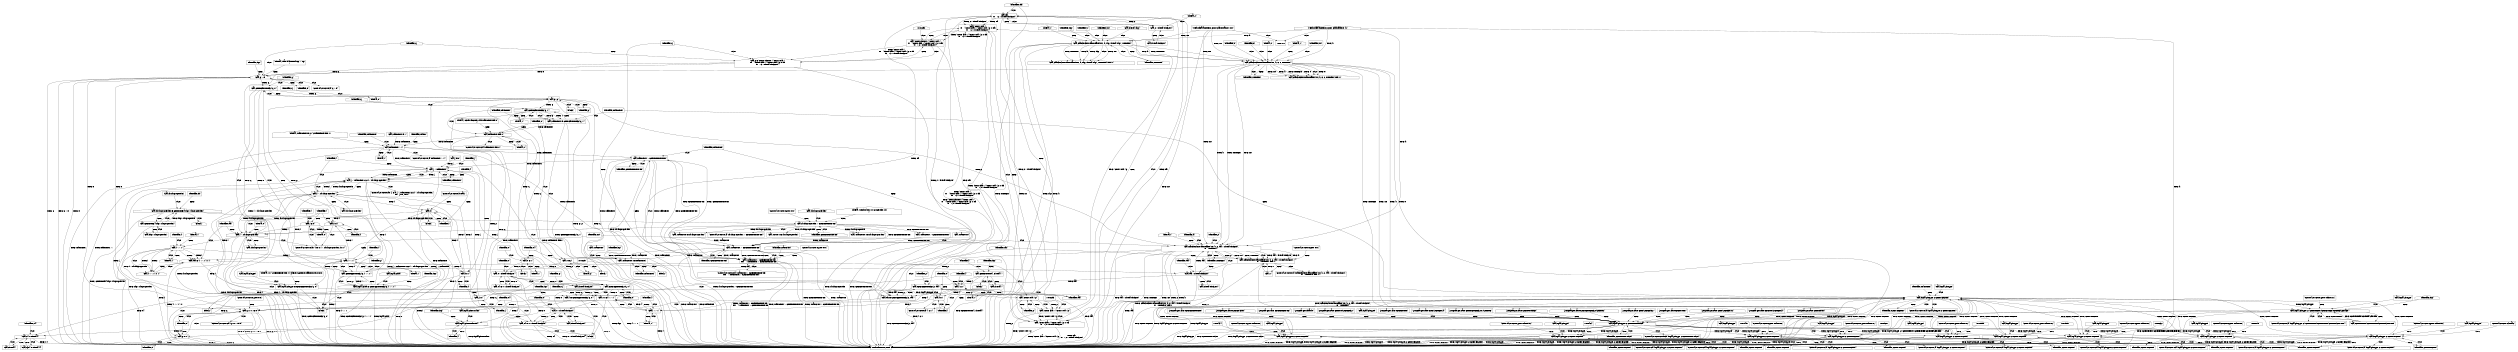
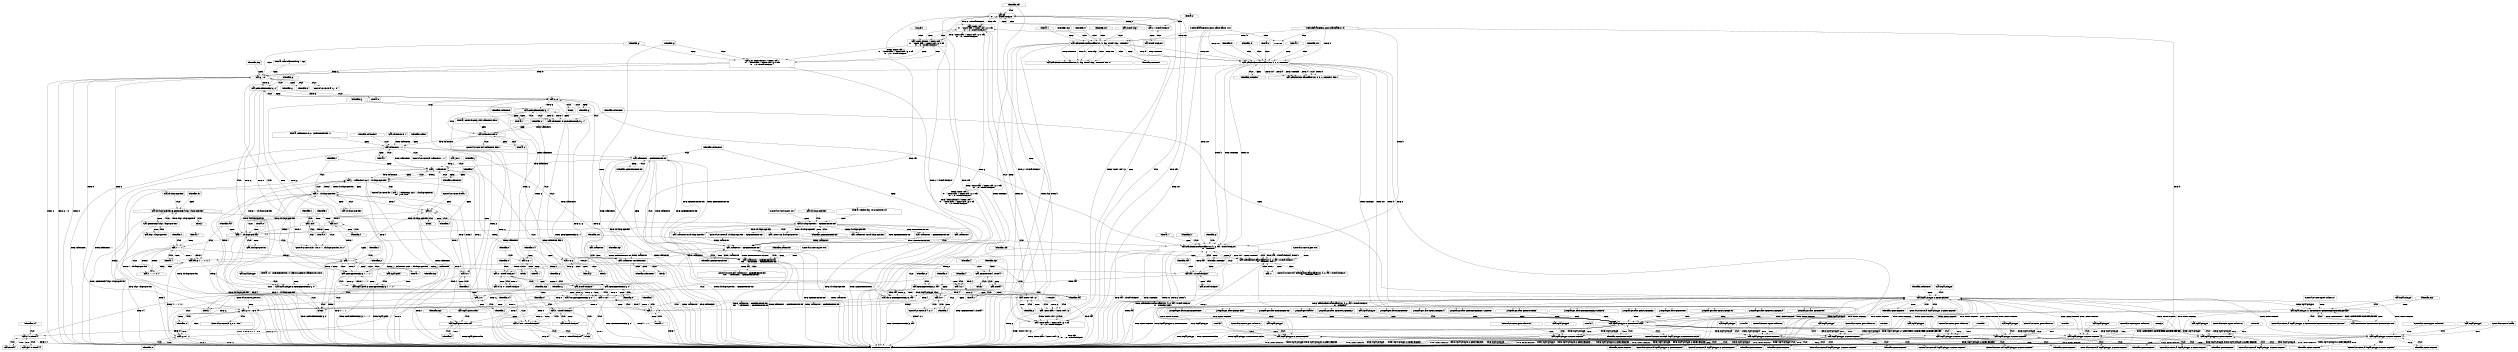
edge "(Call,l = CDF_GETUINT32(q, o))" -> "(MethodReturn,RET)": label "DDG: shp" -> "DDG: CDF_GETUINT32(q, o)"
